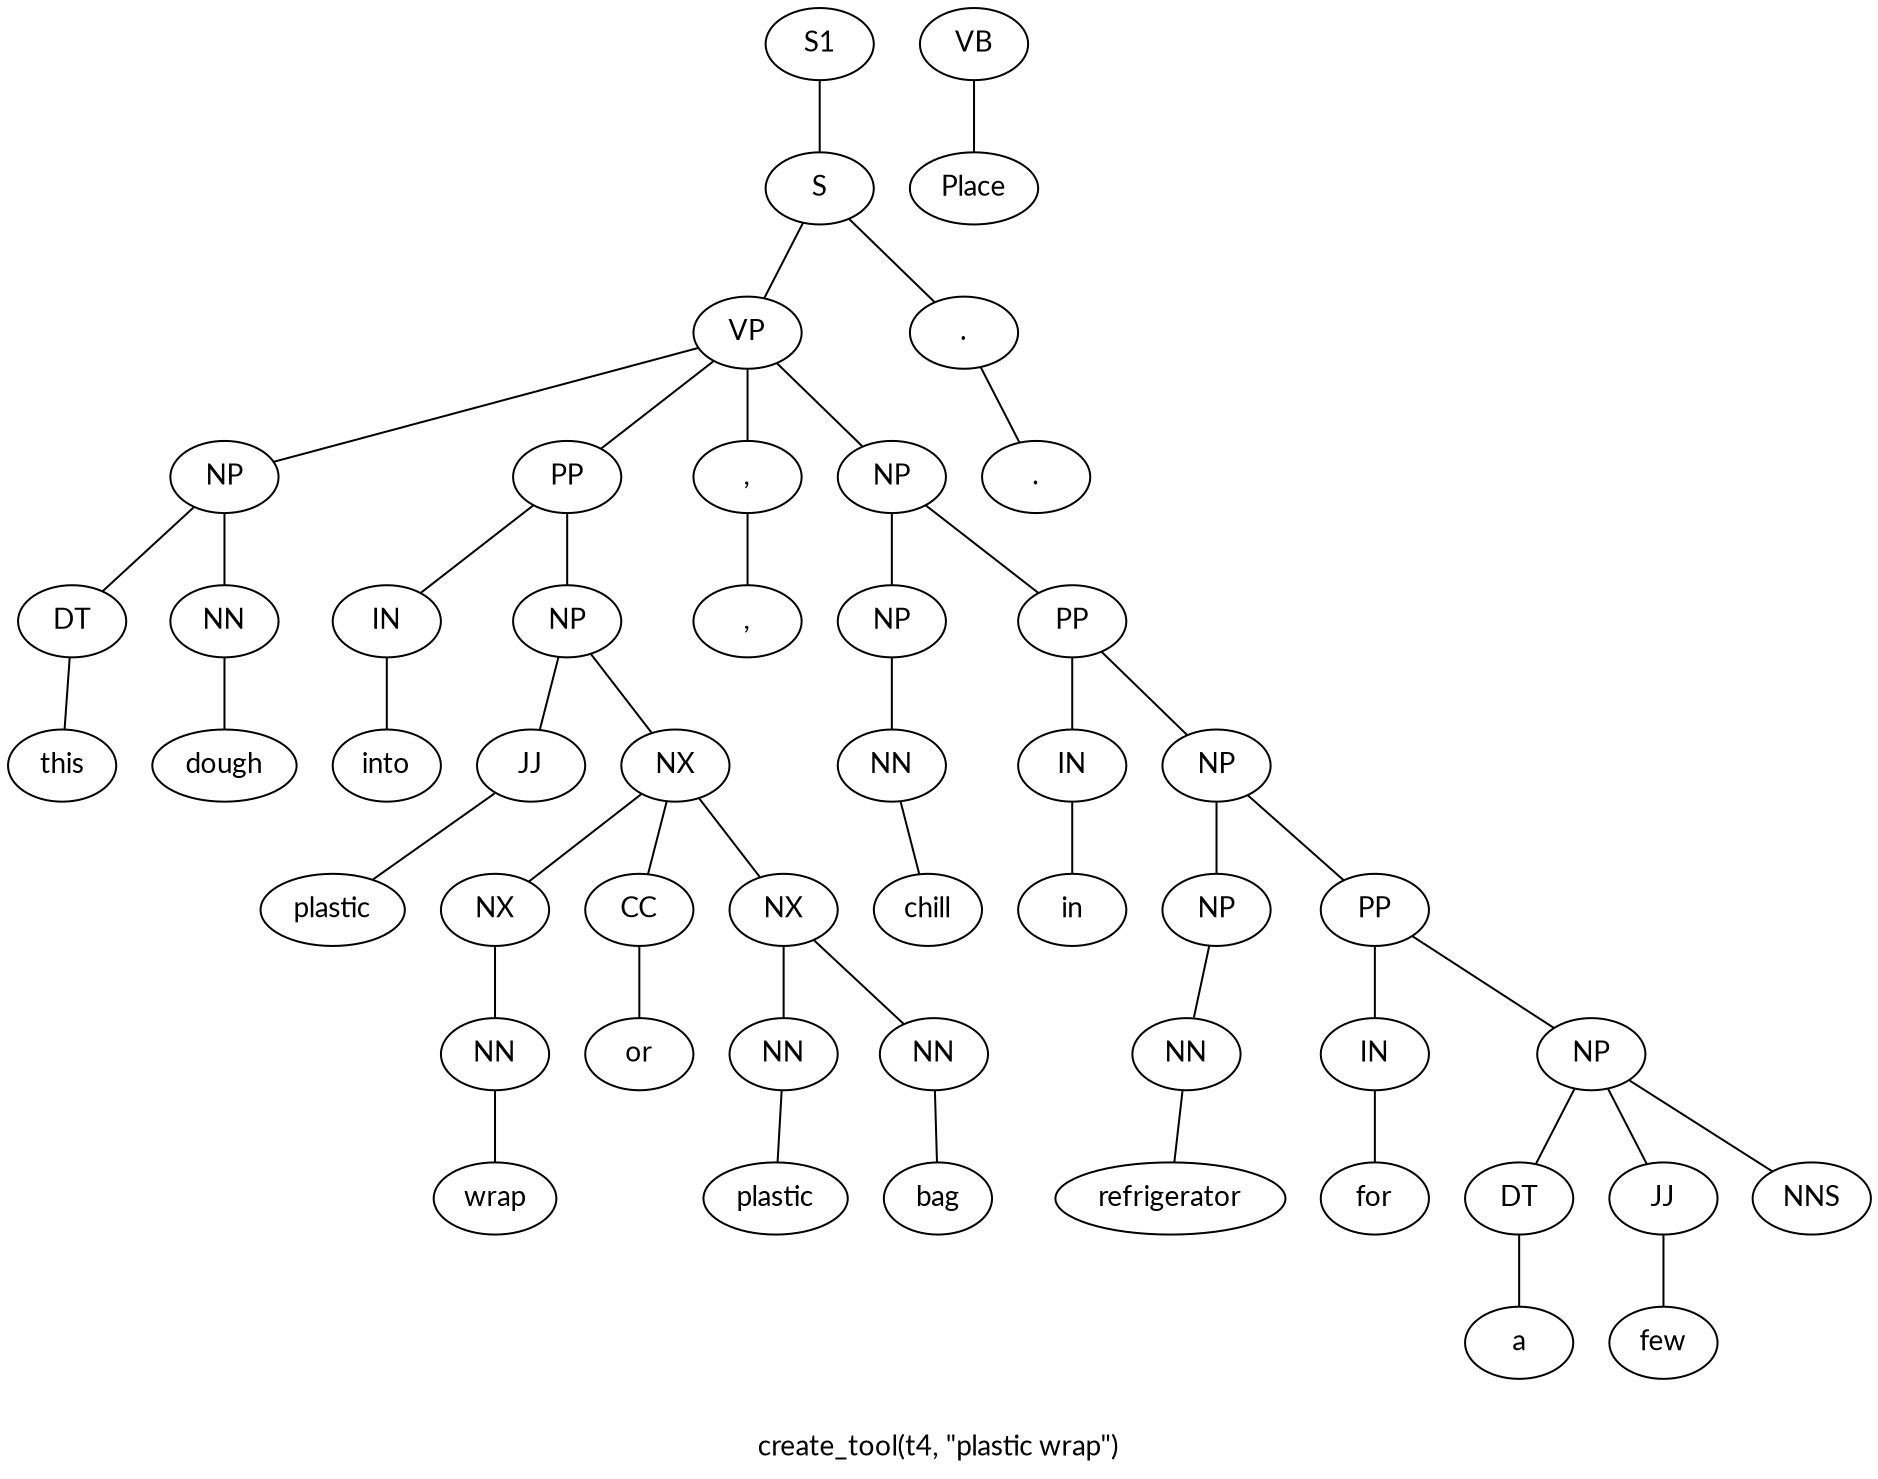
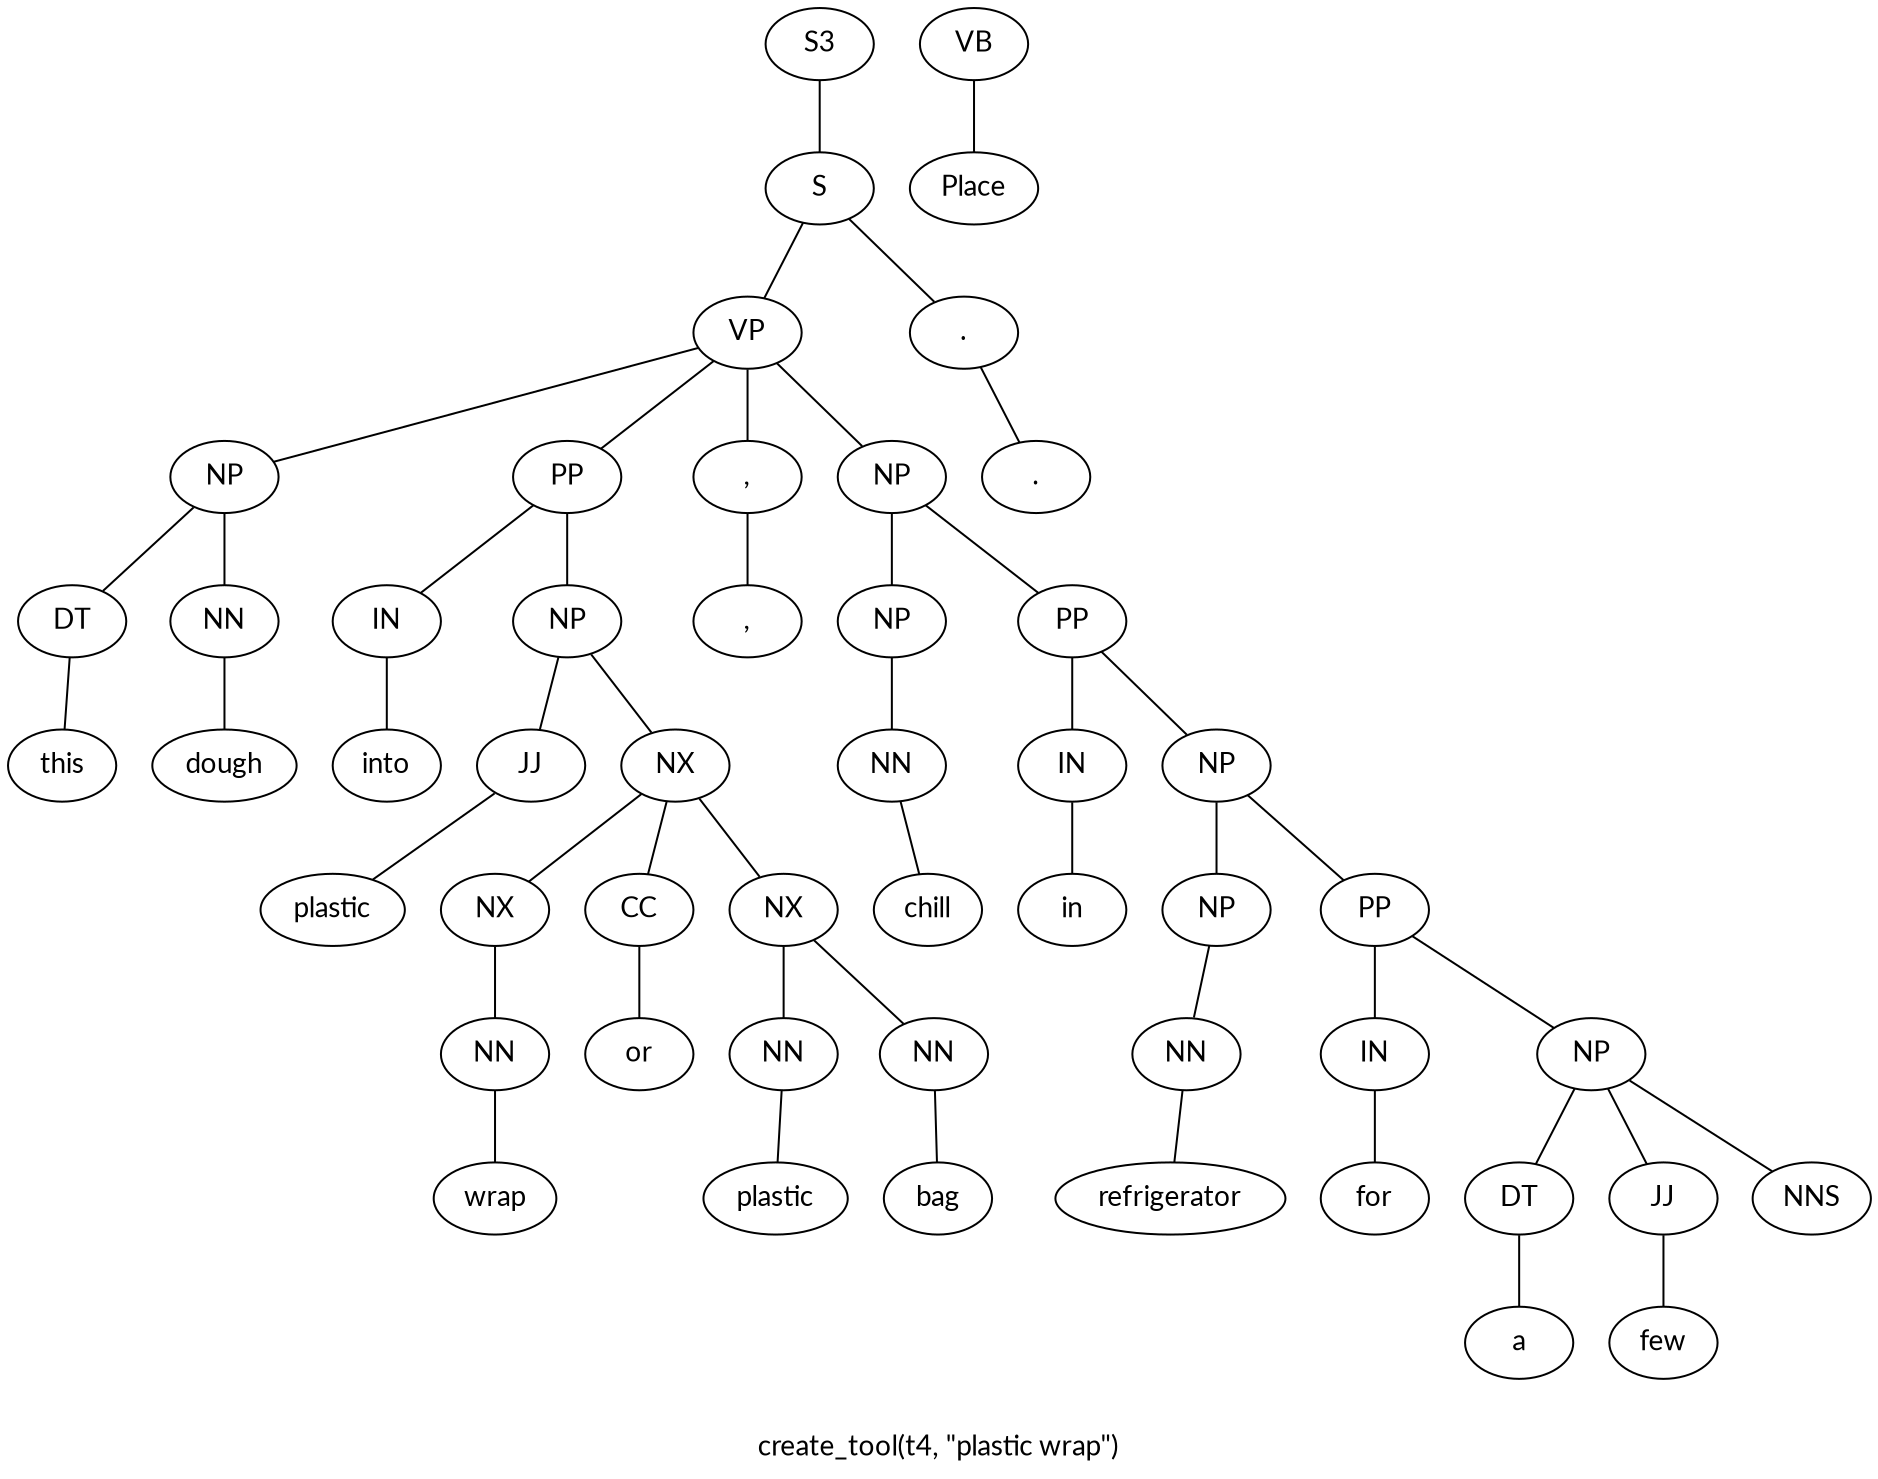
node "S1": label "S1" -> "S3"
